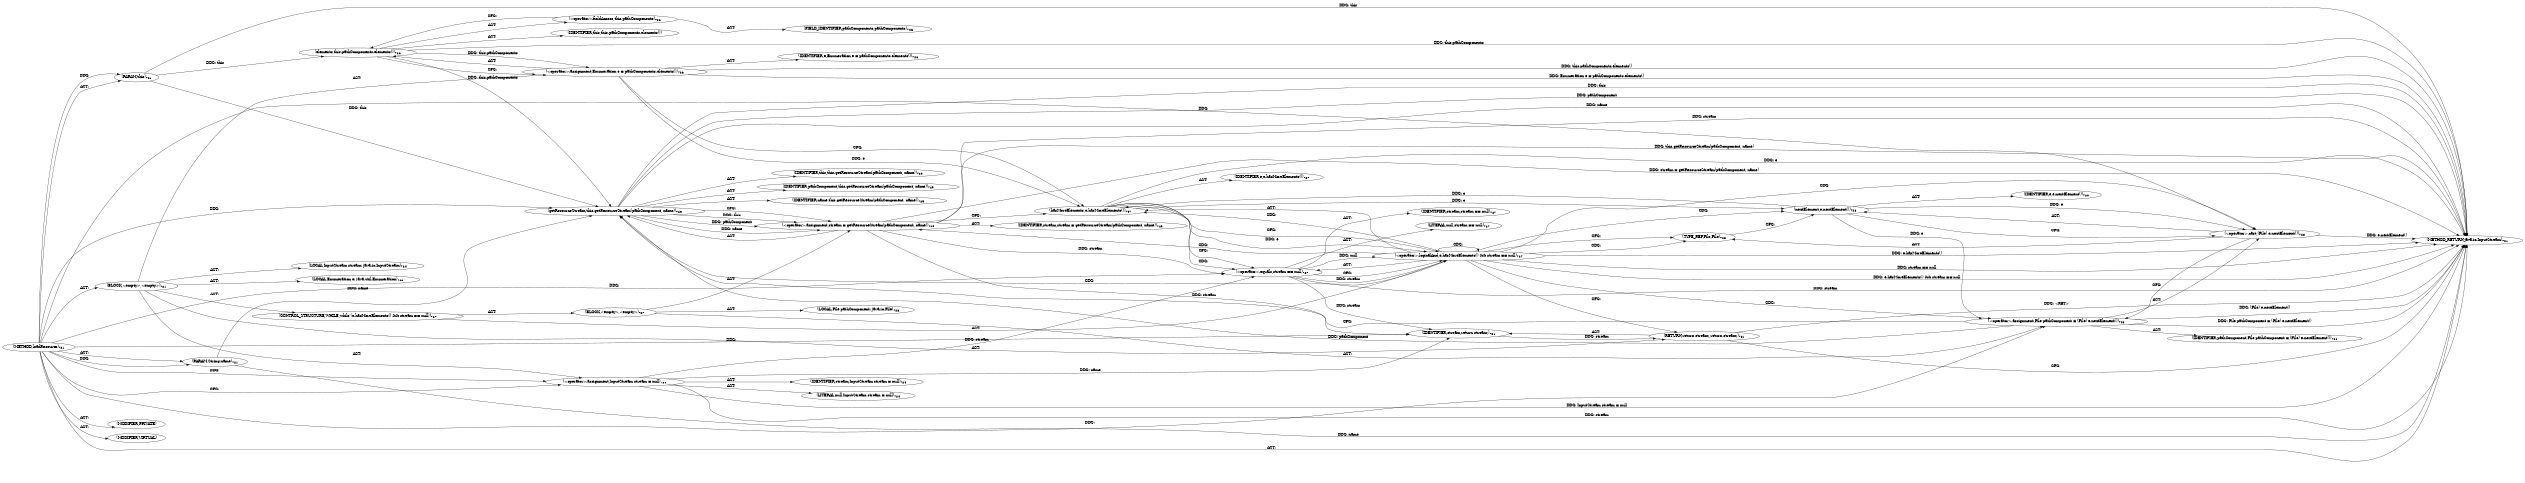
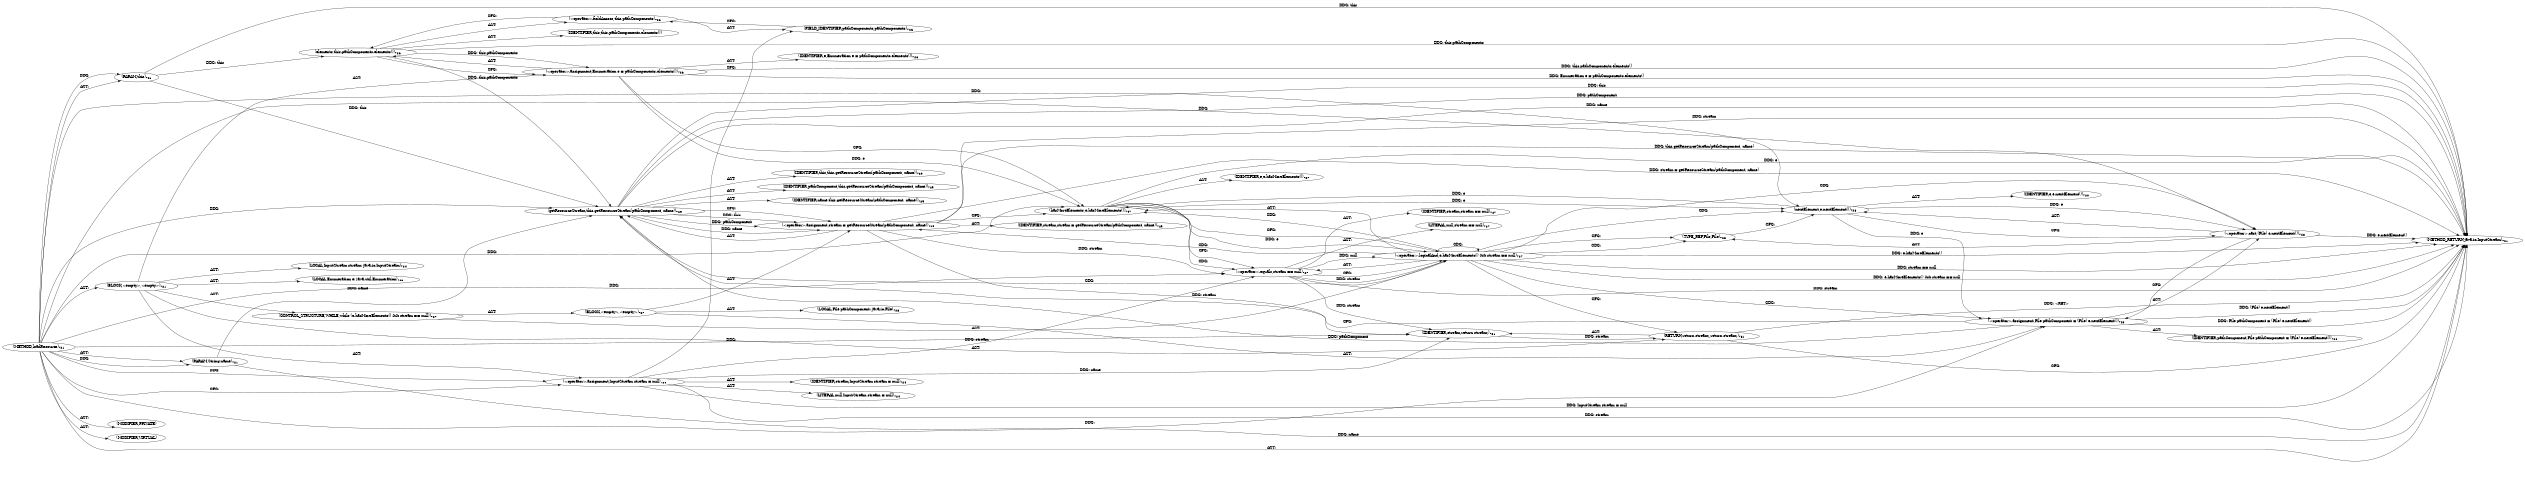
edge "(FIELD_IDENTIFIER,pathComponents,pathComponents)" -> "(<operator>.fieldAccess,this.pathComponents)": added, label "CFG:"
edge "(METHOD,loadResource)" -> "(nextElement,e.nextElement())": added, label "DDG:"
edge "(<operator>.assignment,InputStream stream = null)" -> "(FIELD_IDENTIFIER,pathComponents,pathComponents)": added, label "CFG:"
edge "(METHOD,loadResource)" -> "(hasMoreElements,e.hasMoreElements())": added, label "DDG:"
